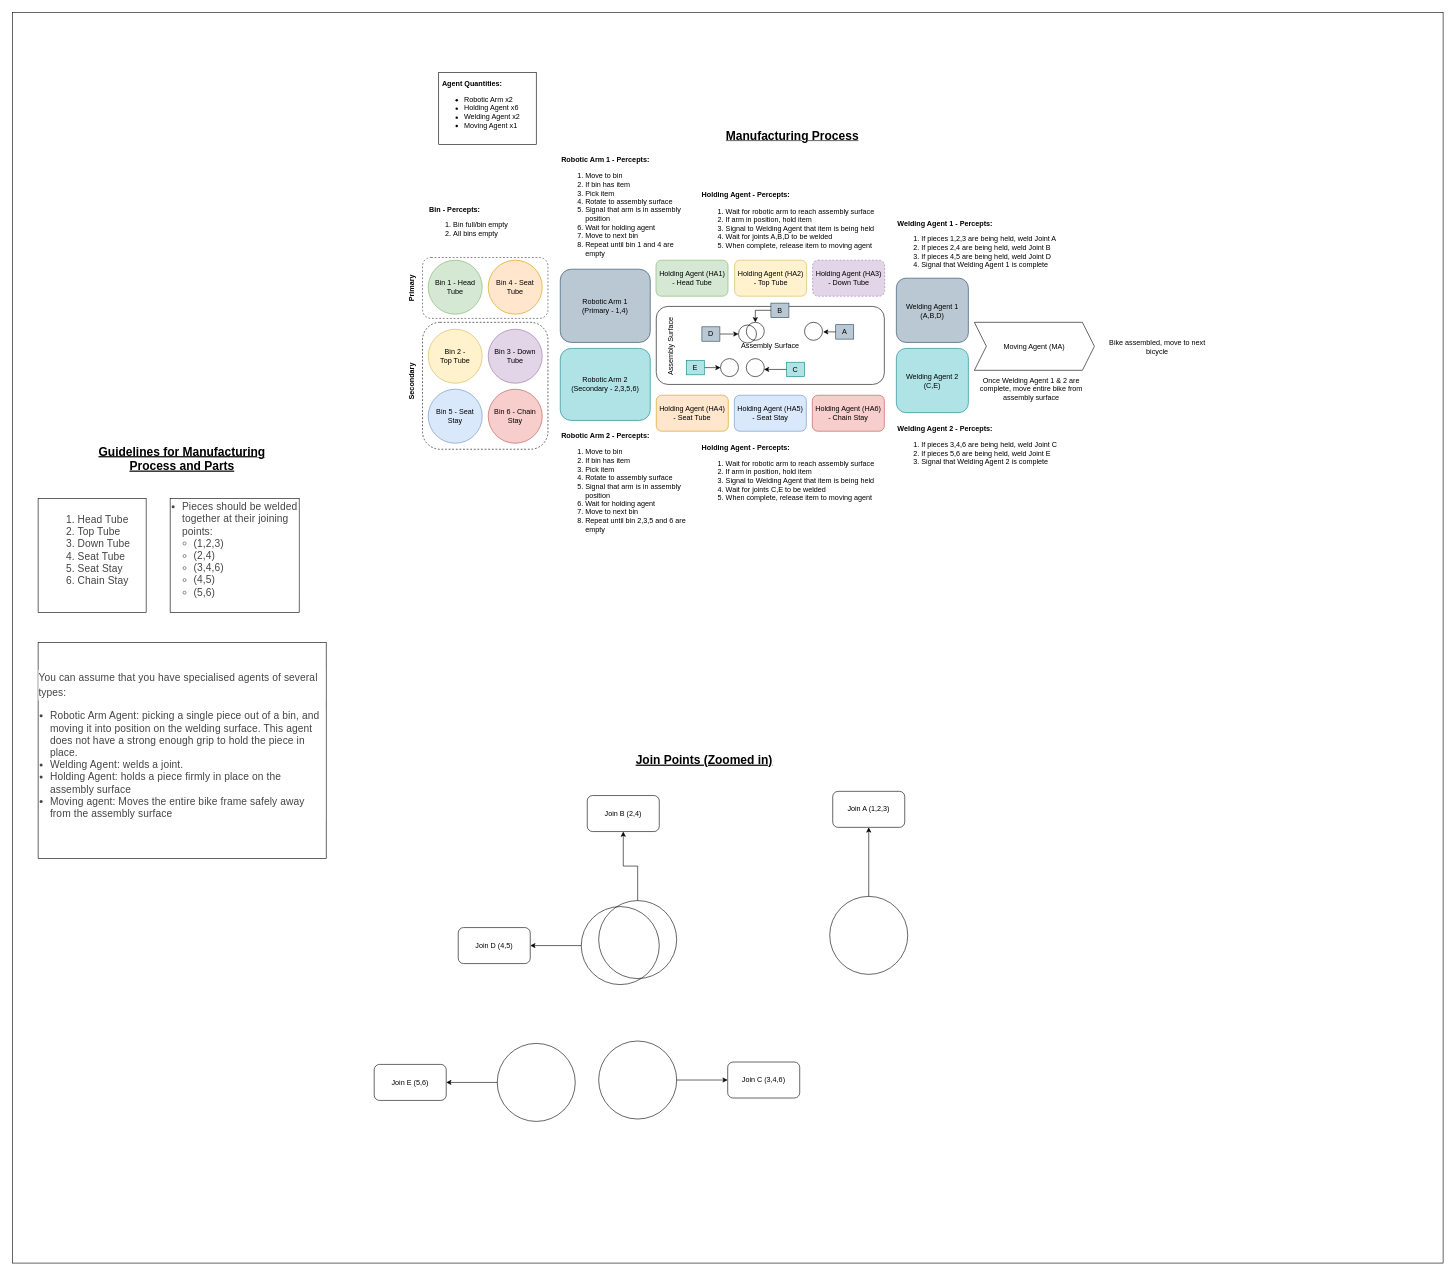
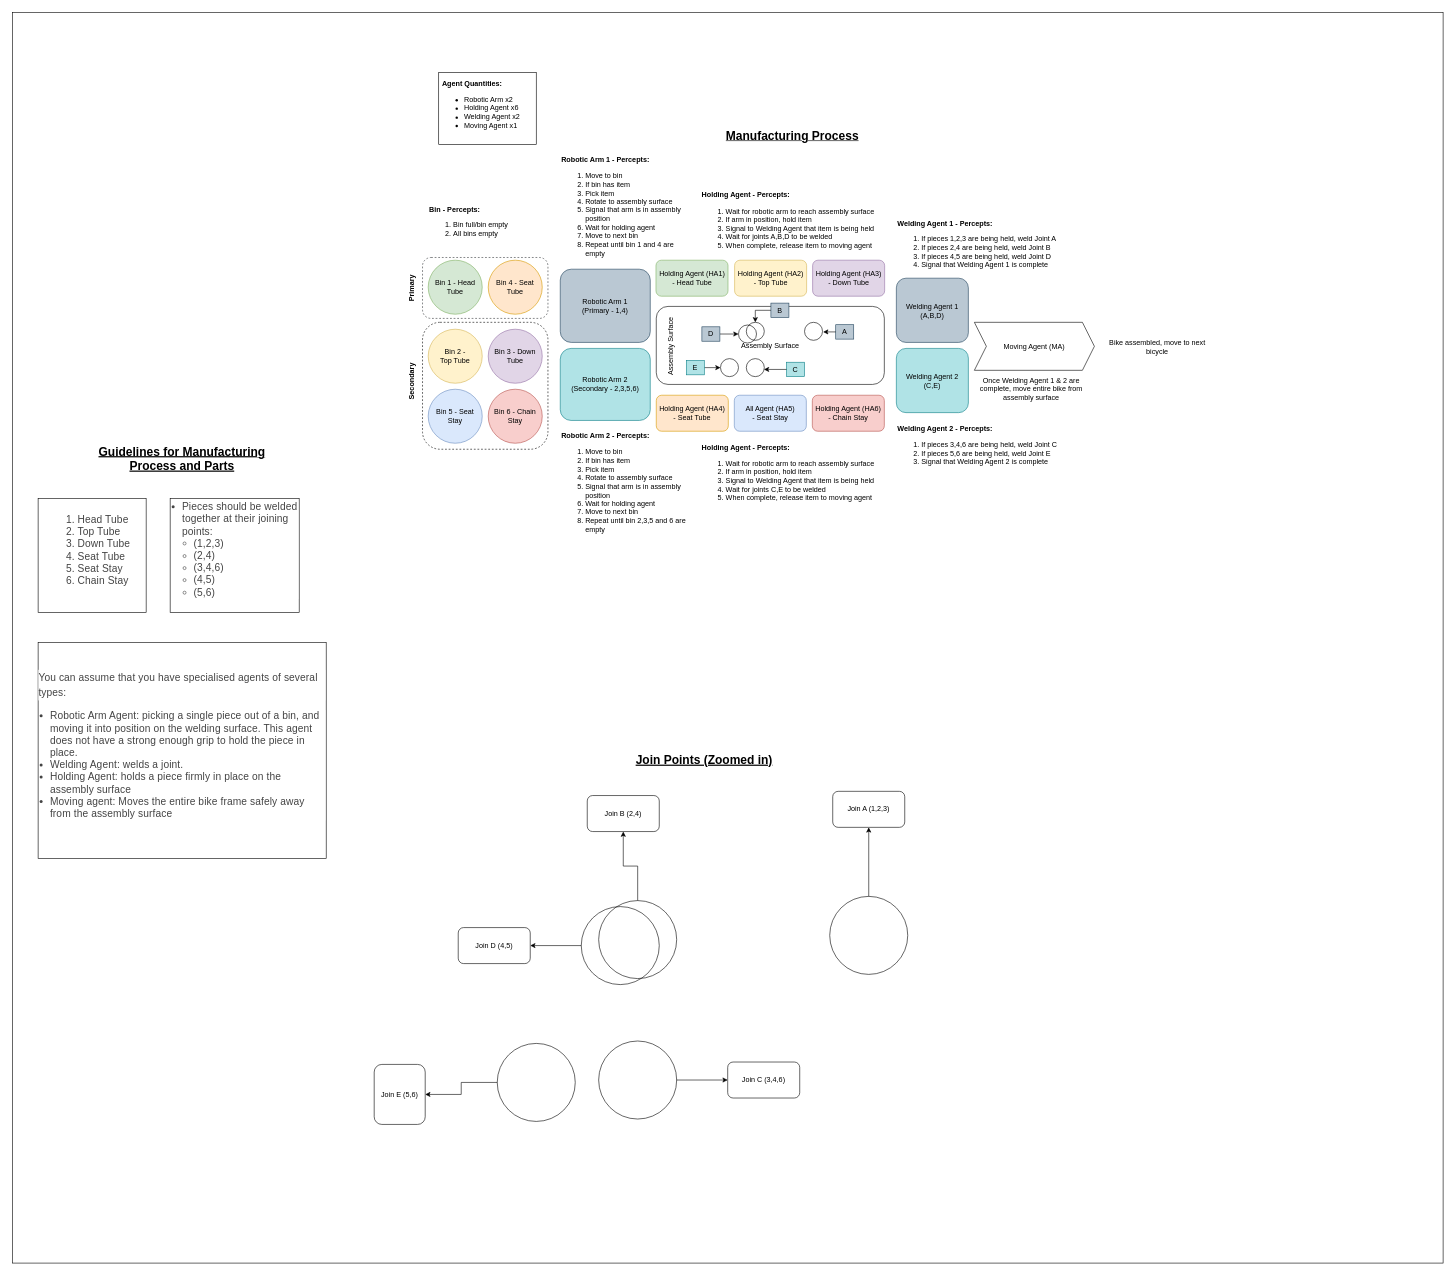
node "Holding Agent (HA3) - Down Tube": style dashed -> solid
node "Holding Agent (HA5) - Seat Stay": label "Holding Agent (HA5) - Seat Stay" -> "All Agent (HA5) - Seat Stay"
node "Join E (5,6)": size 72x36 -> 51x60
